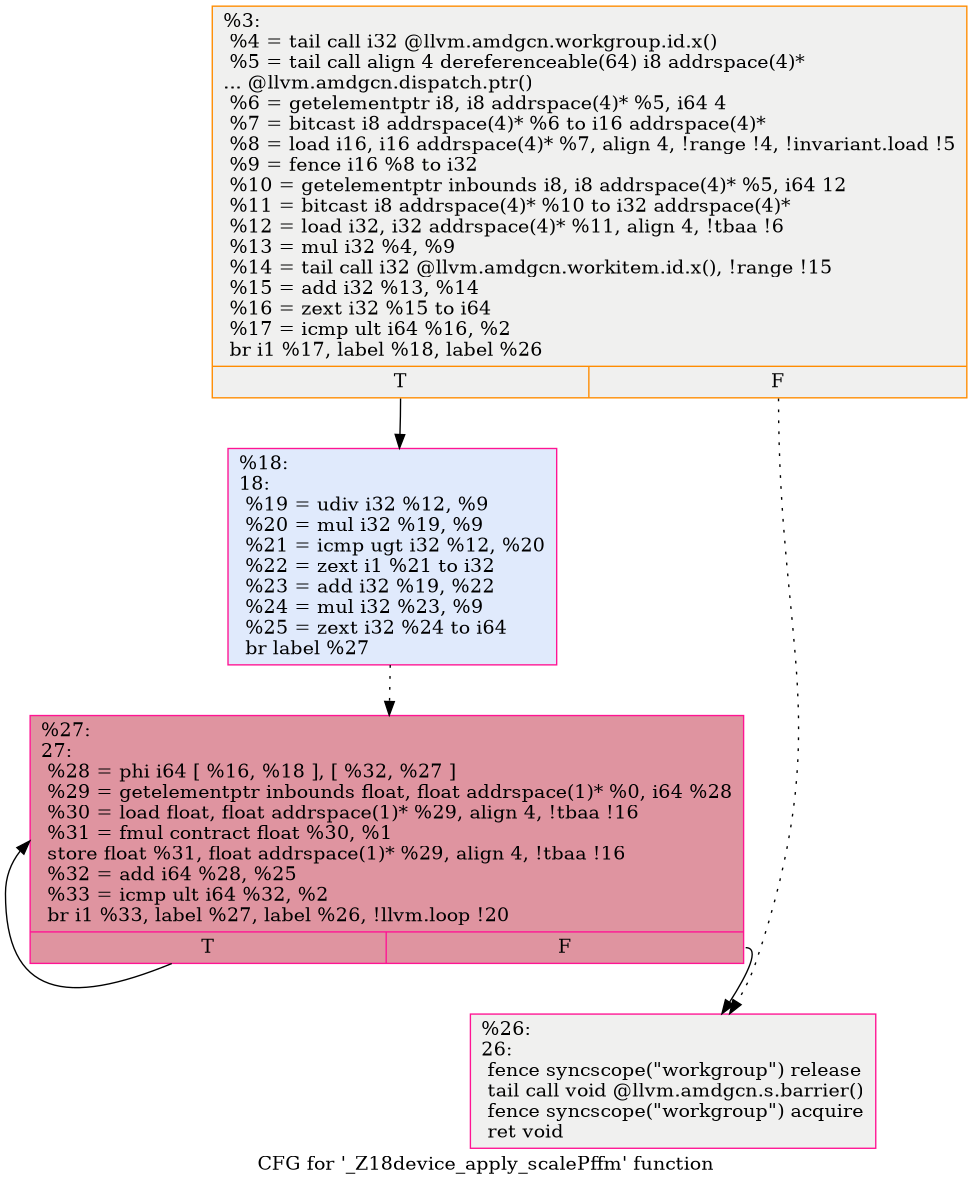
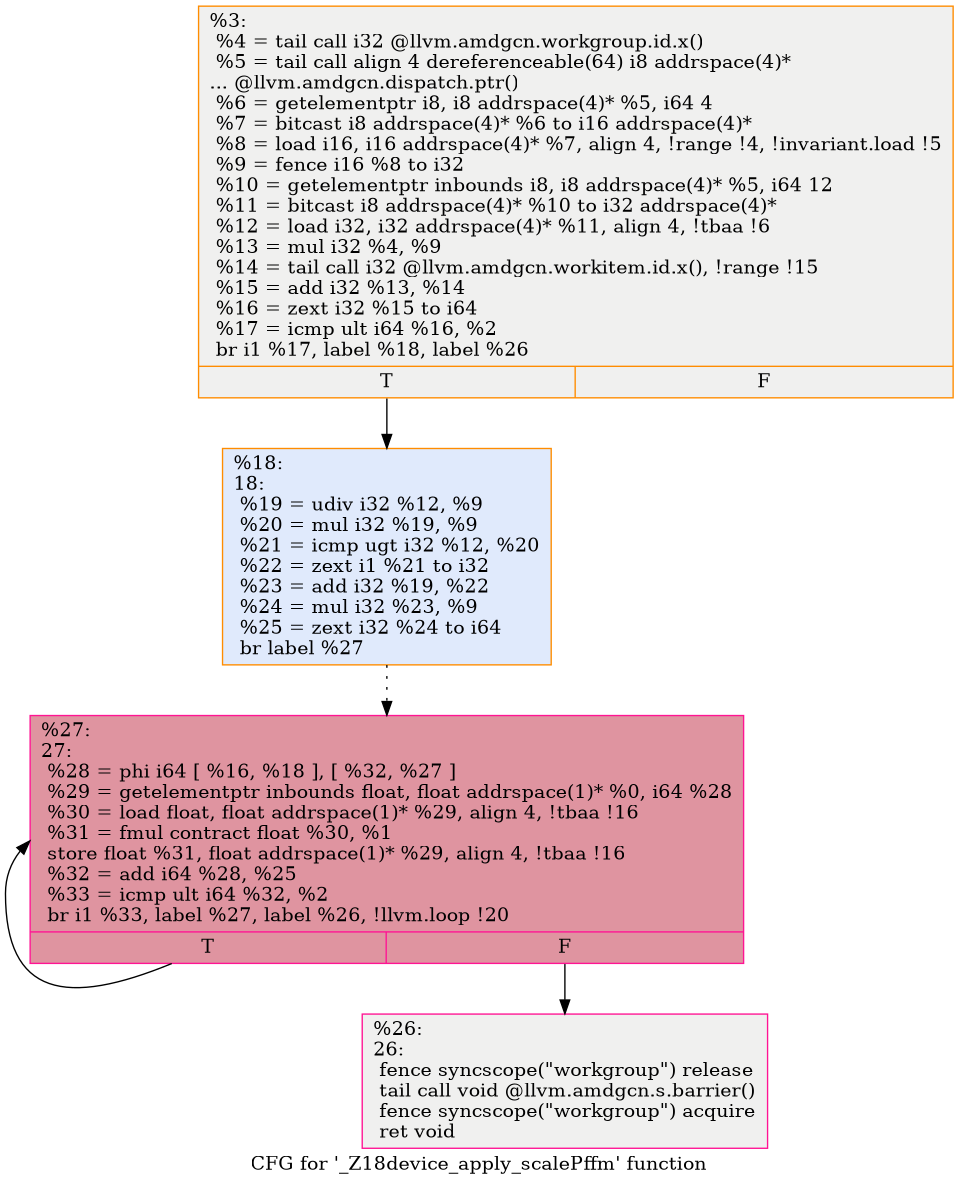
node "%18:": color deeppink -> darkorange
edge "%3:" -> "%26:": removed
